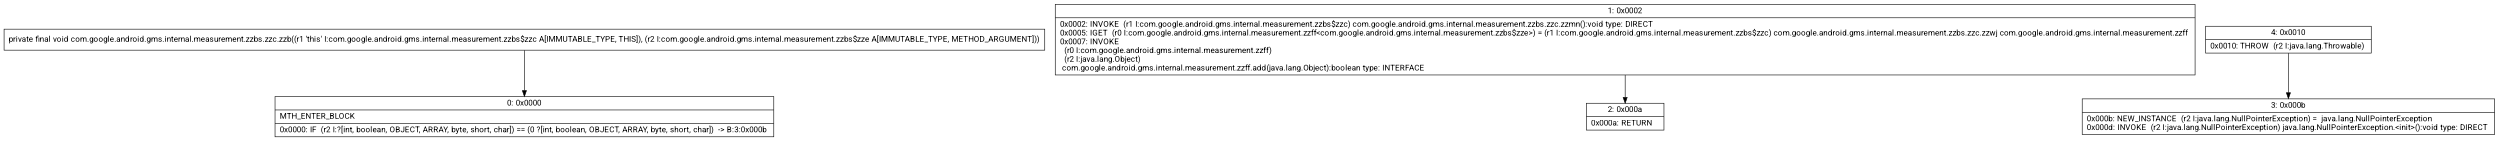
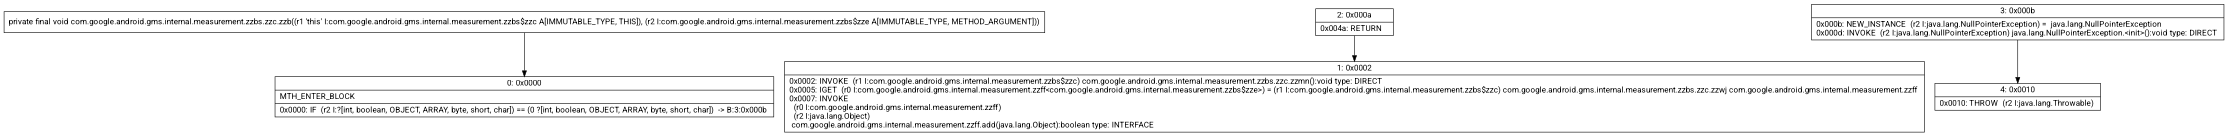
edge "4: 0x0010" -> "3: 0x000b": reversed
edge "1: 0x0002" -> "2: 0x000a": reversed
node "2: 0x000a": text "0x000a: RETURN" -> "0x004a: RETURN"
